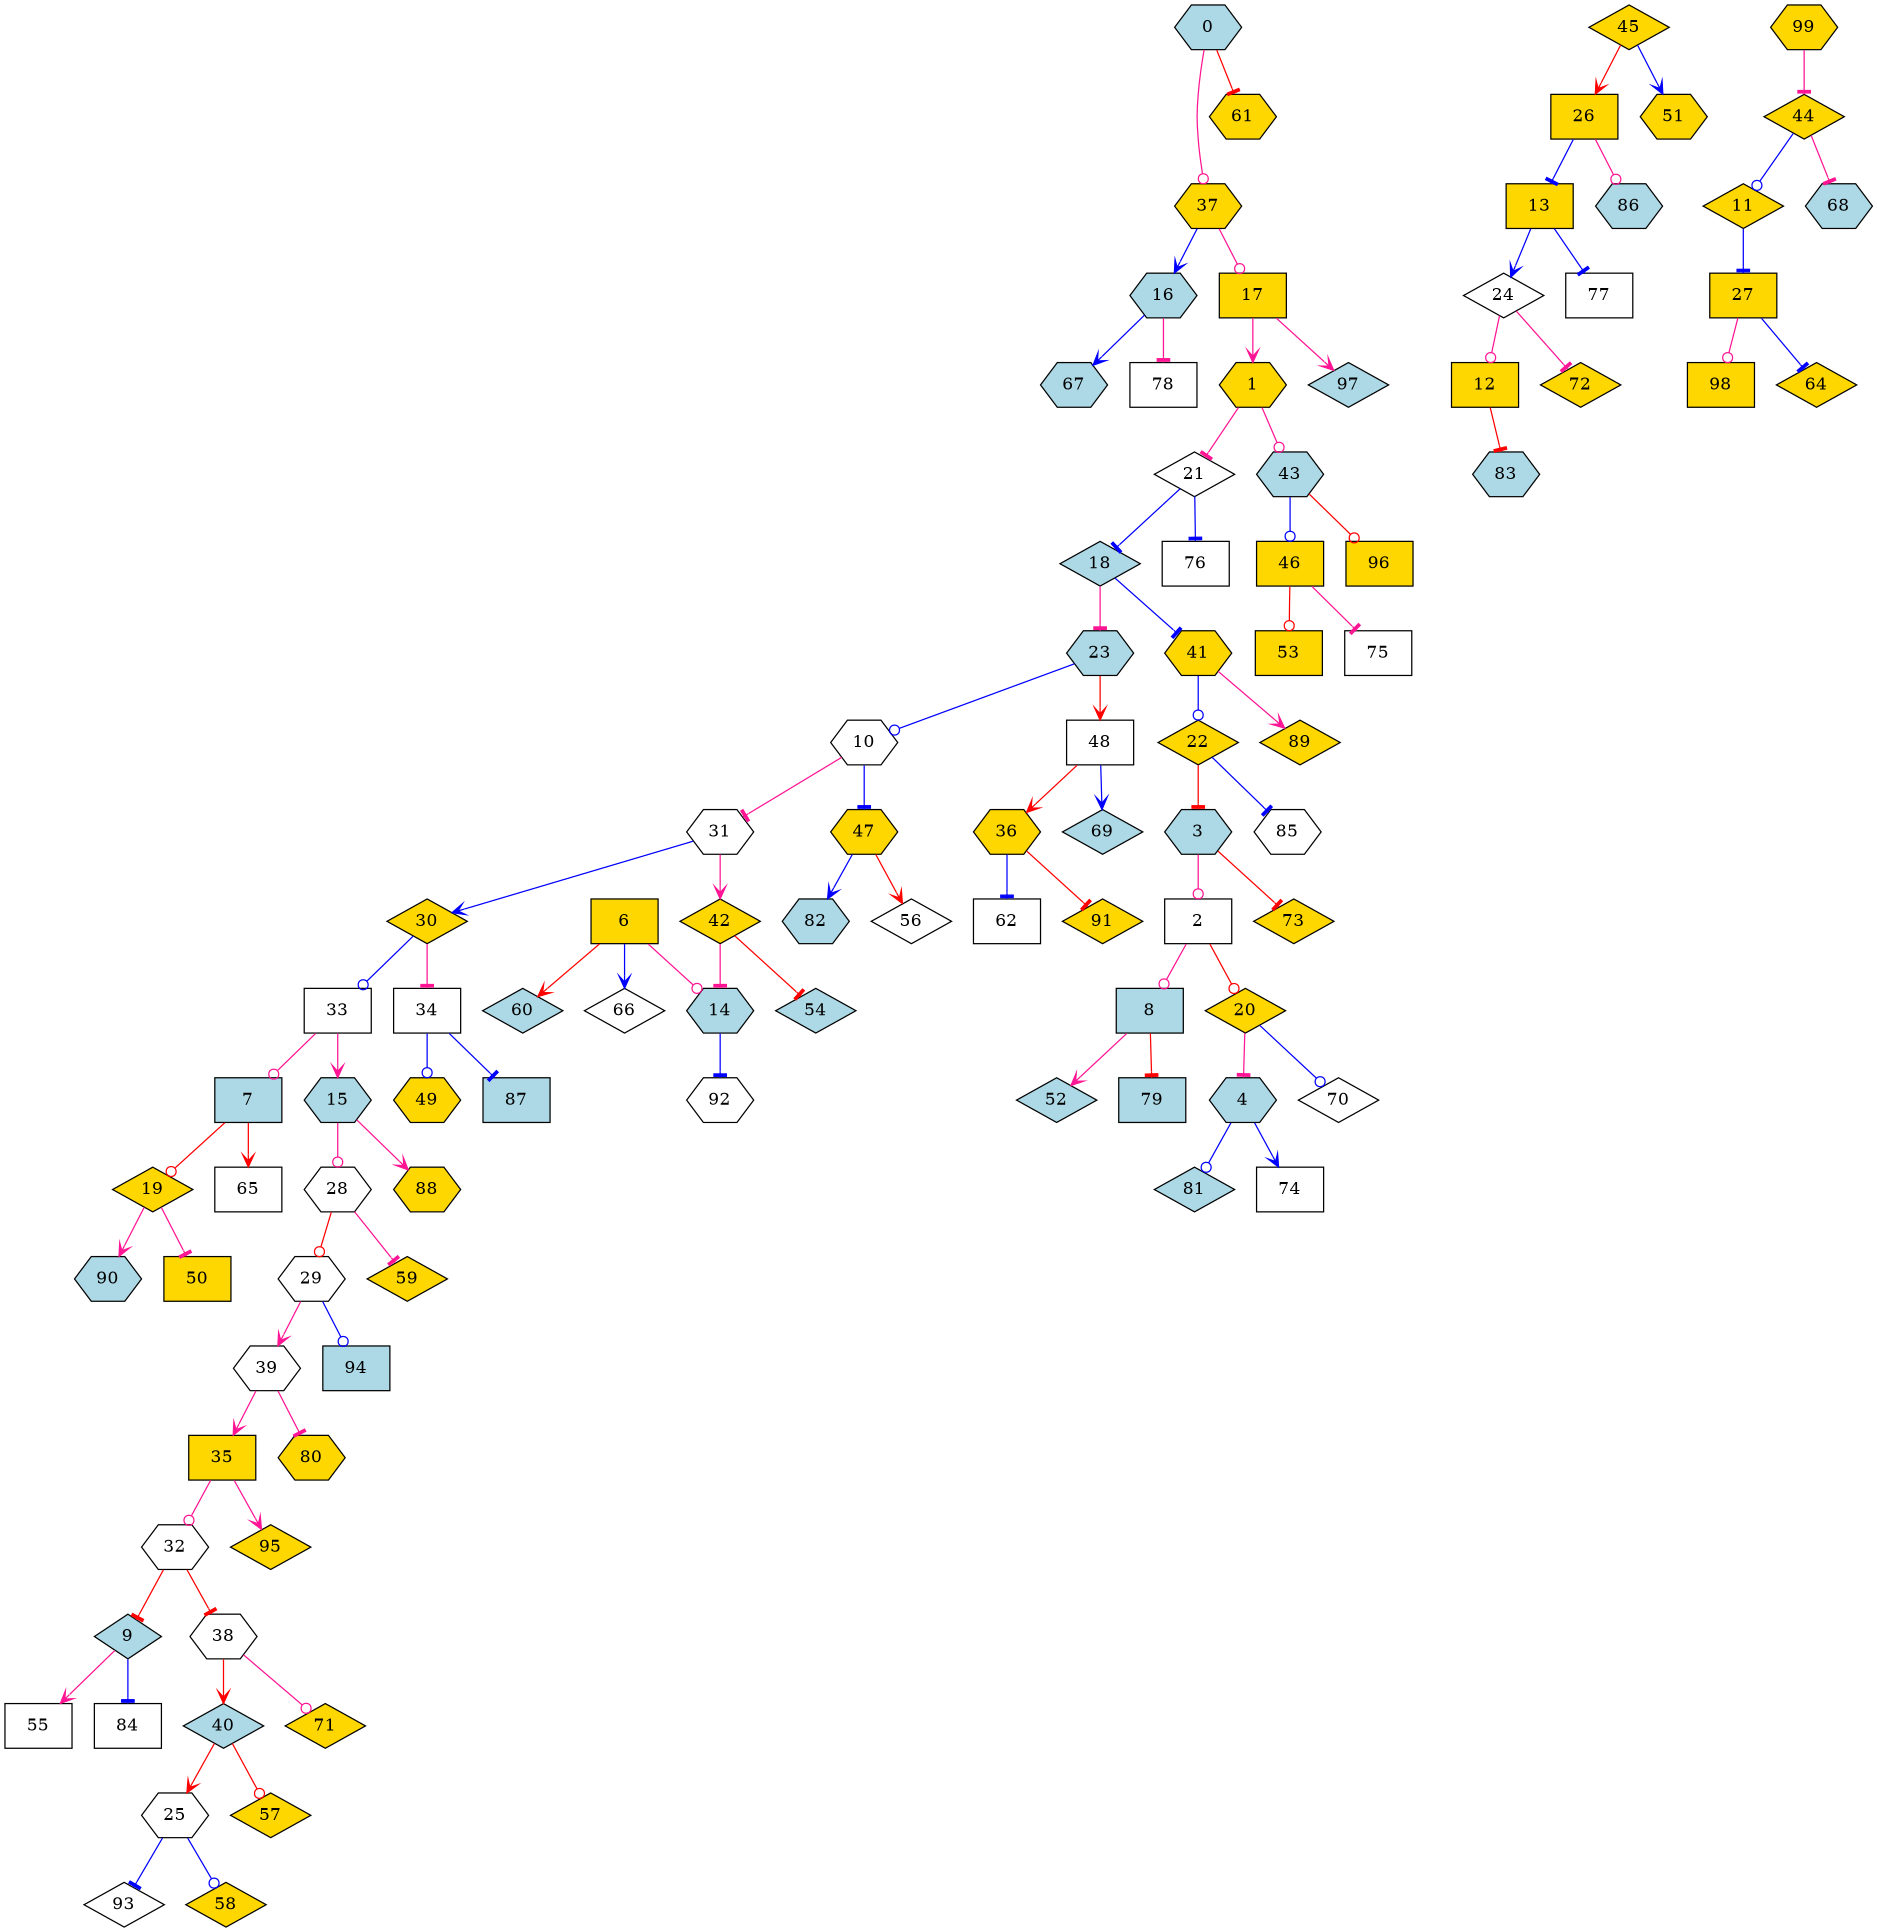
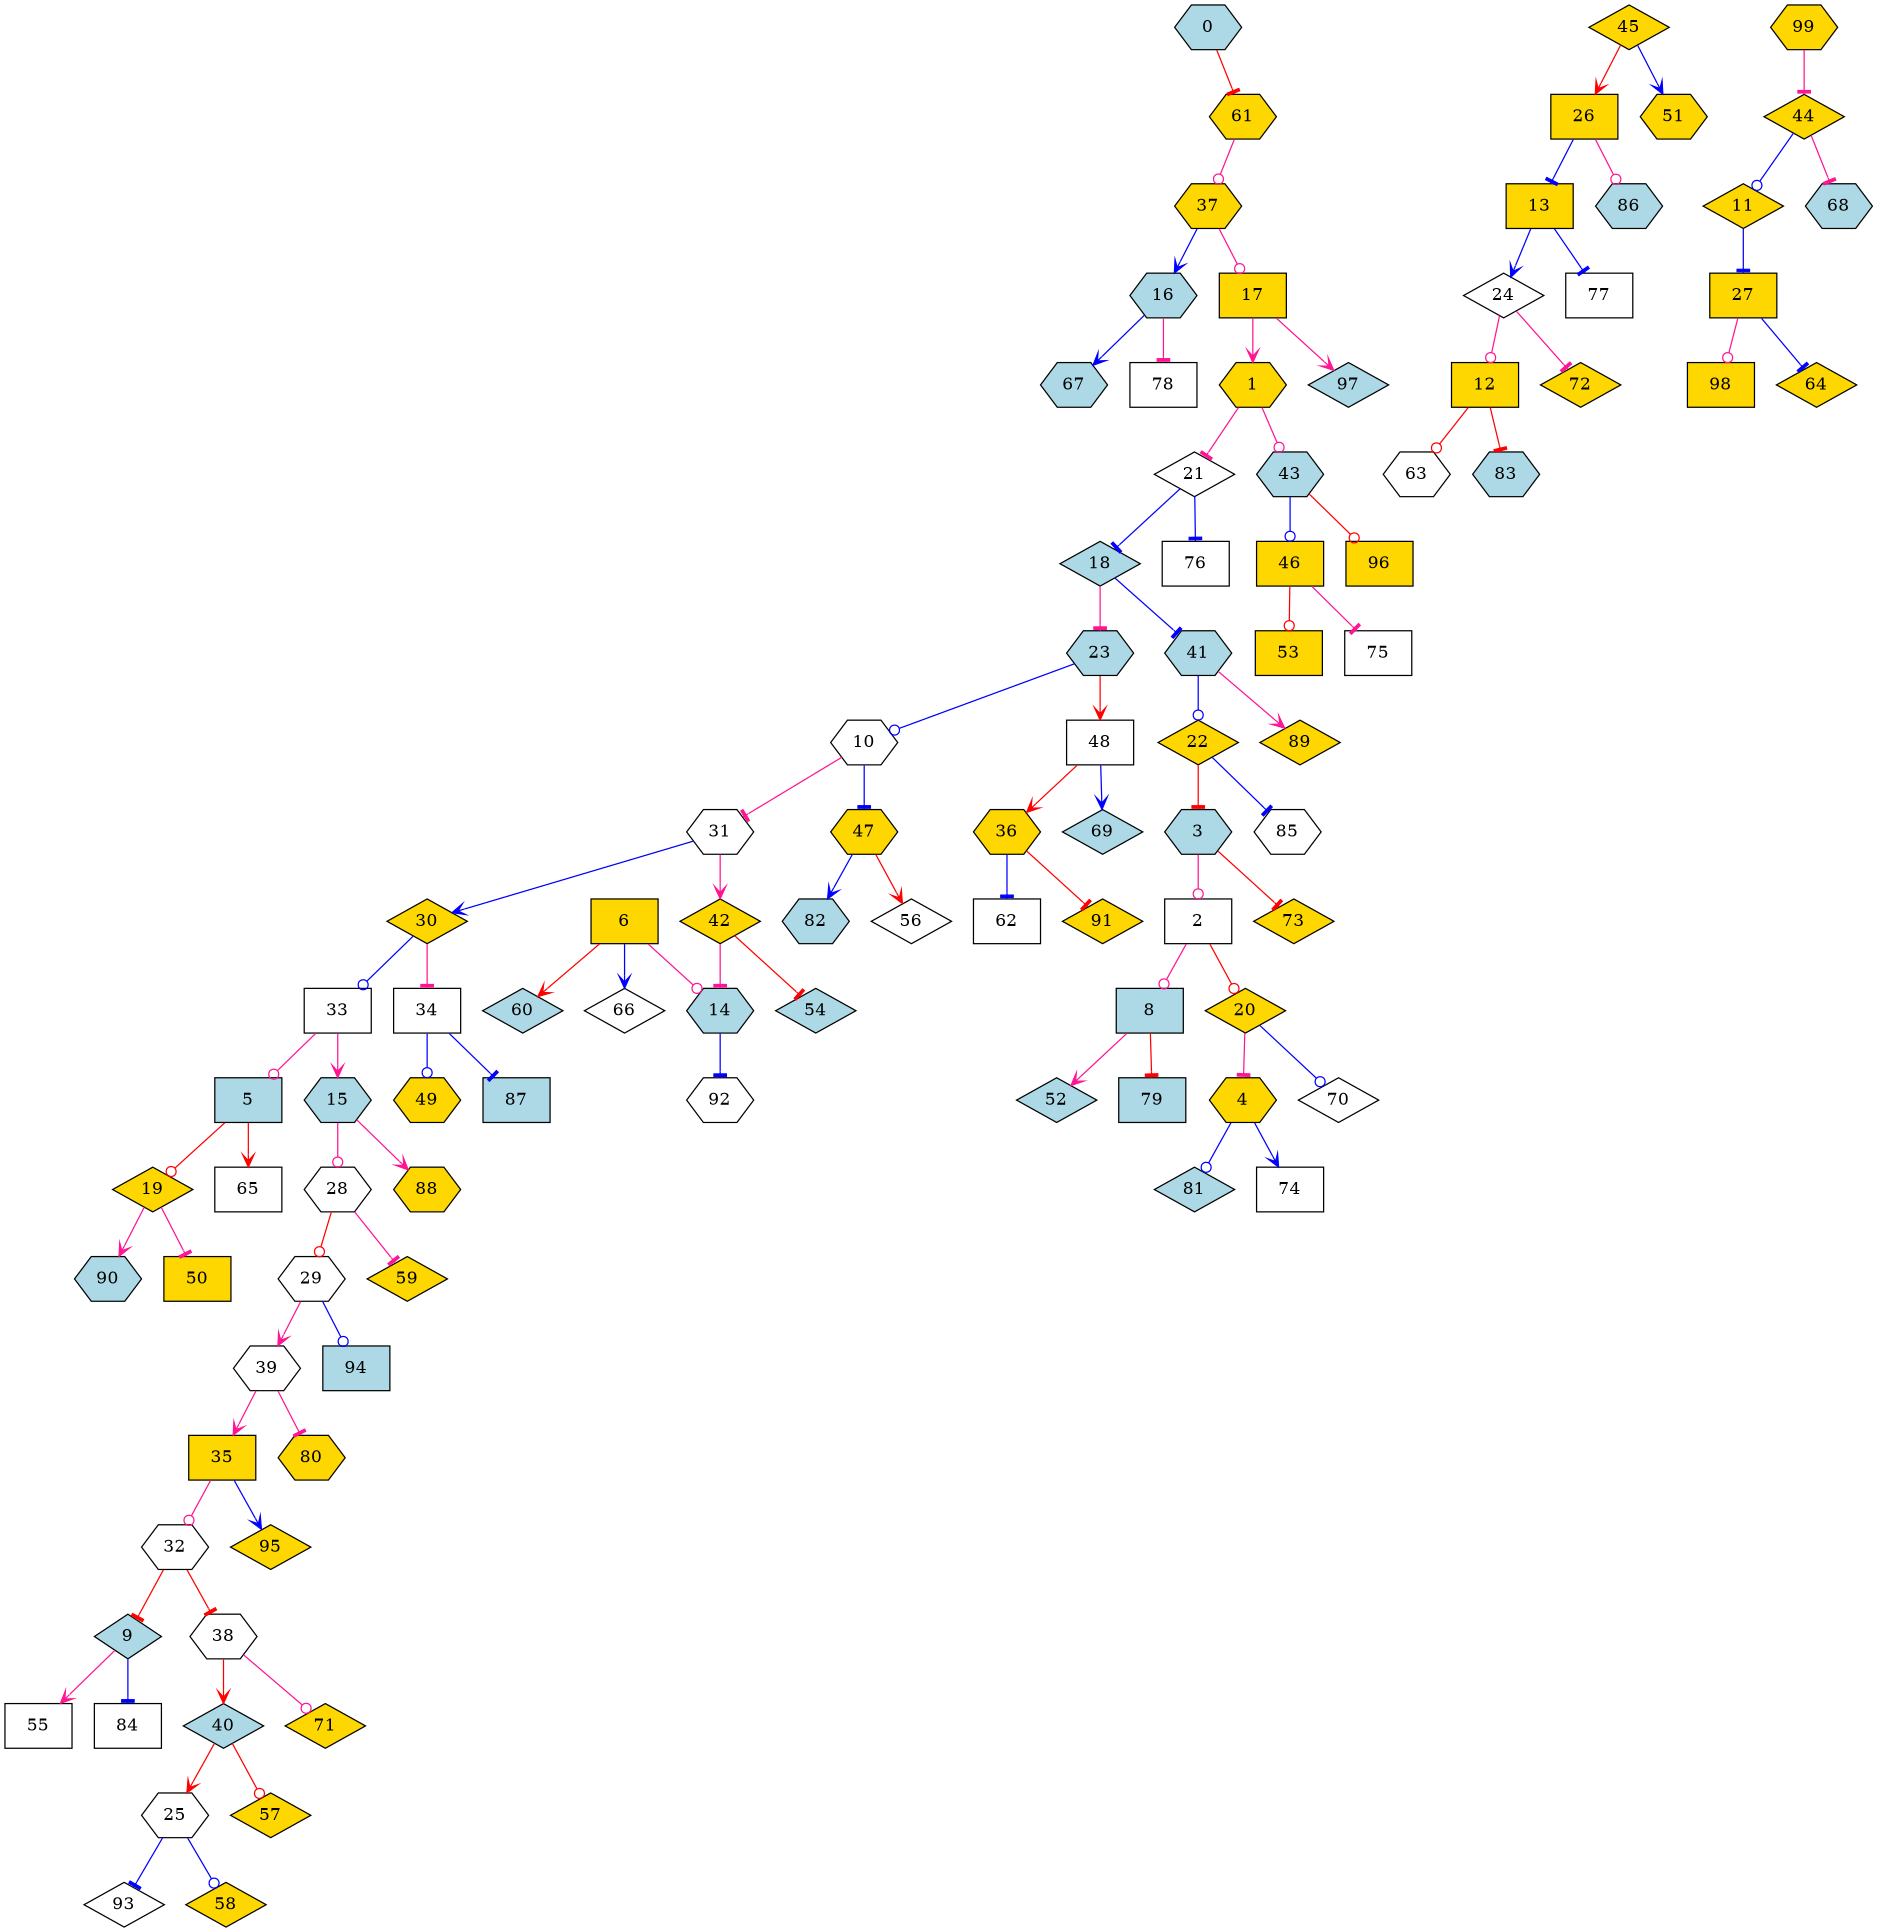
edge "0" -> "37": now "61" -> "37"
node "63": added
node "41": fillcolor gold -> lightblue
node "7": label "7" -> "5"
node "4": fillcolor lightblue -> gold
edge "35" -> "95": color deeppink -> blue
